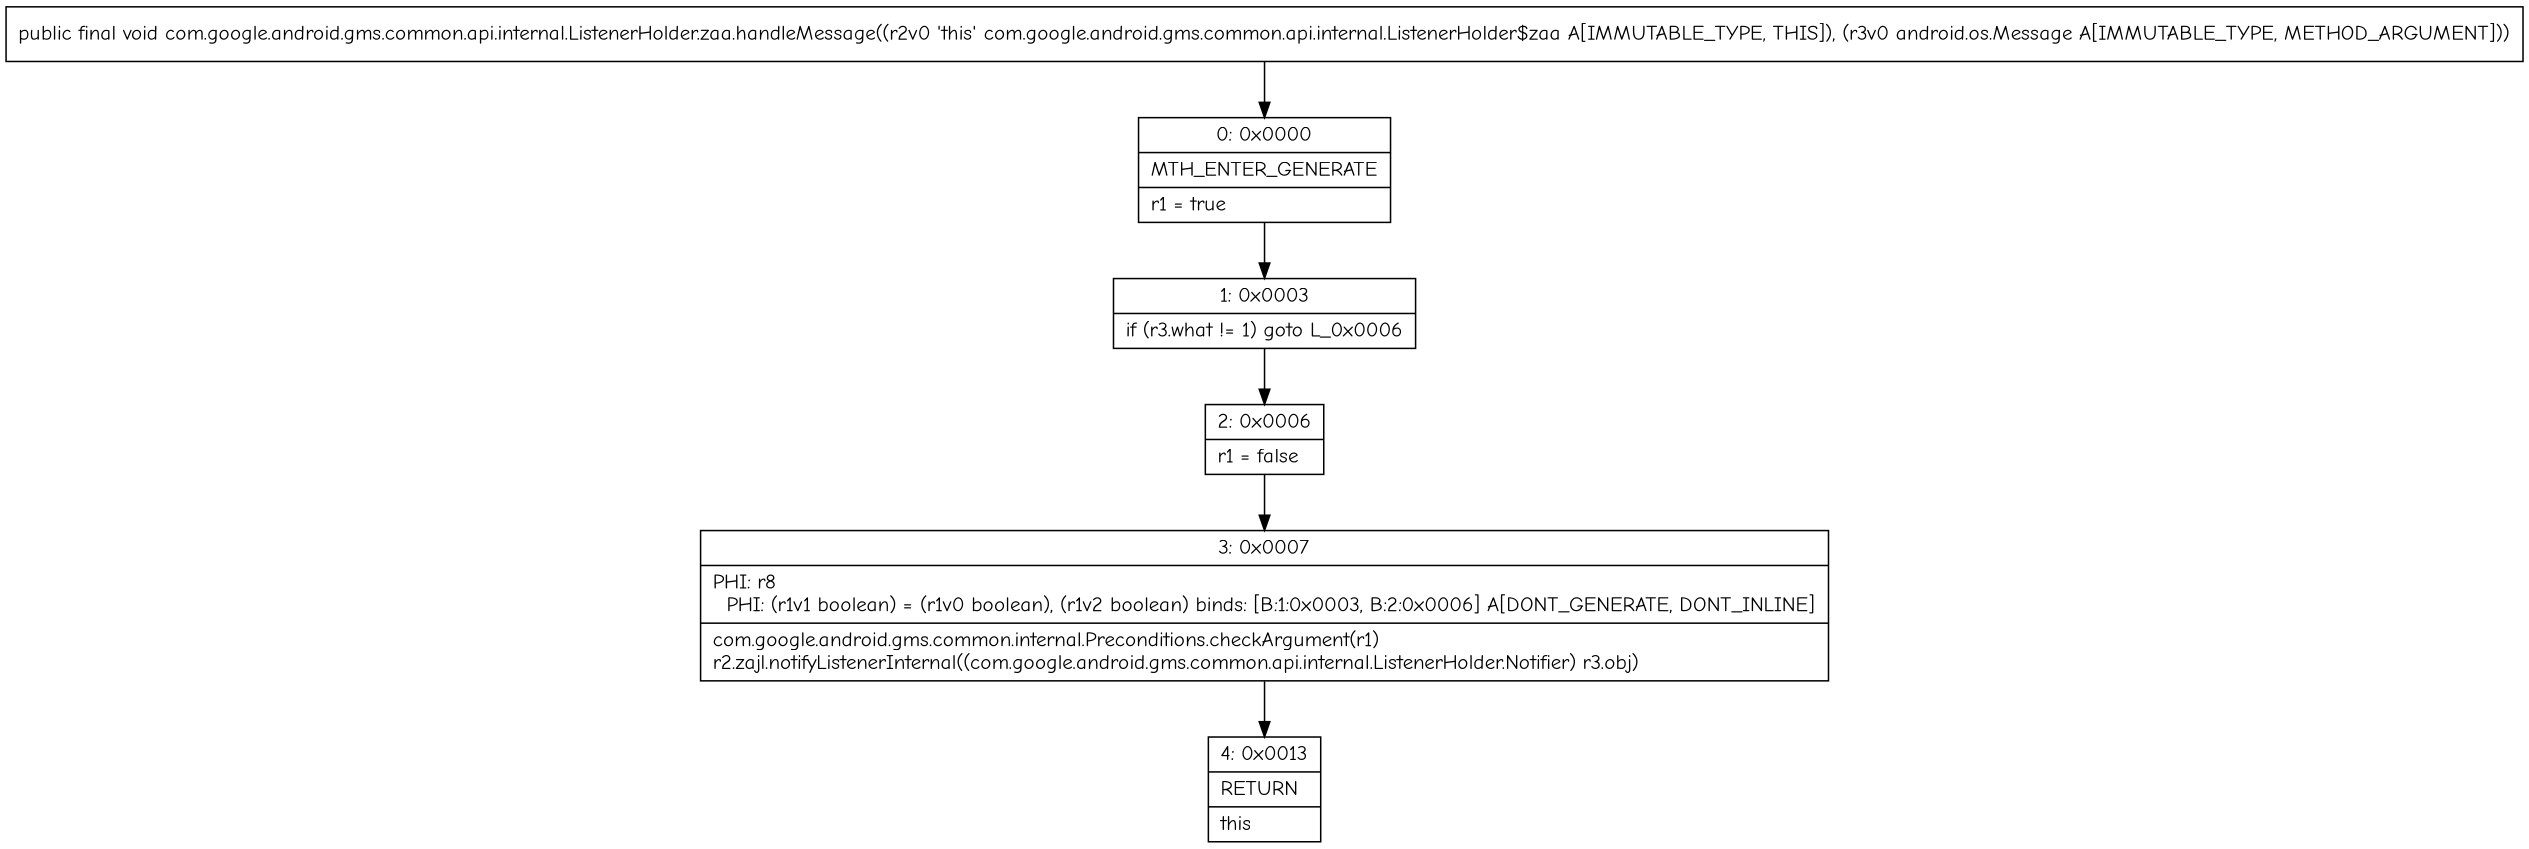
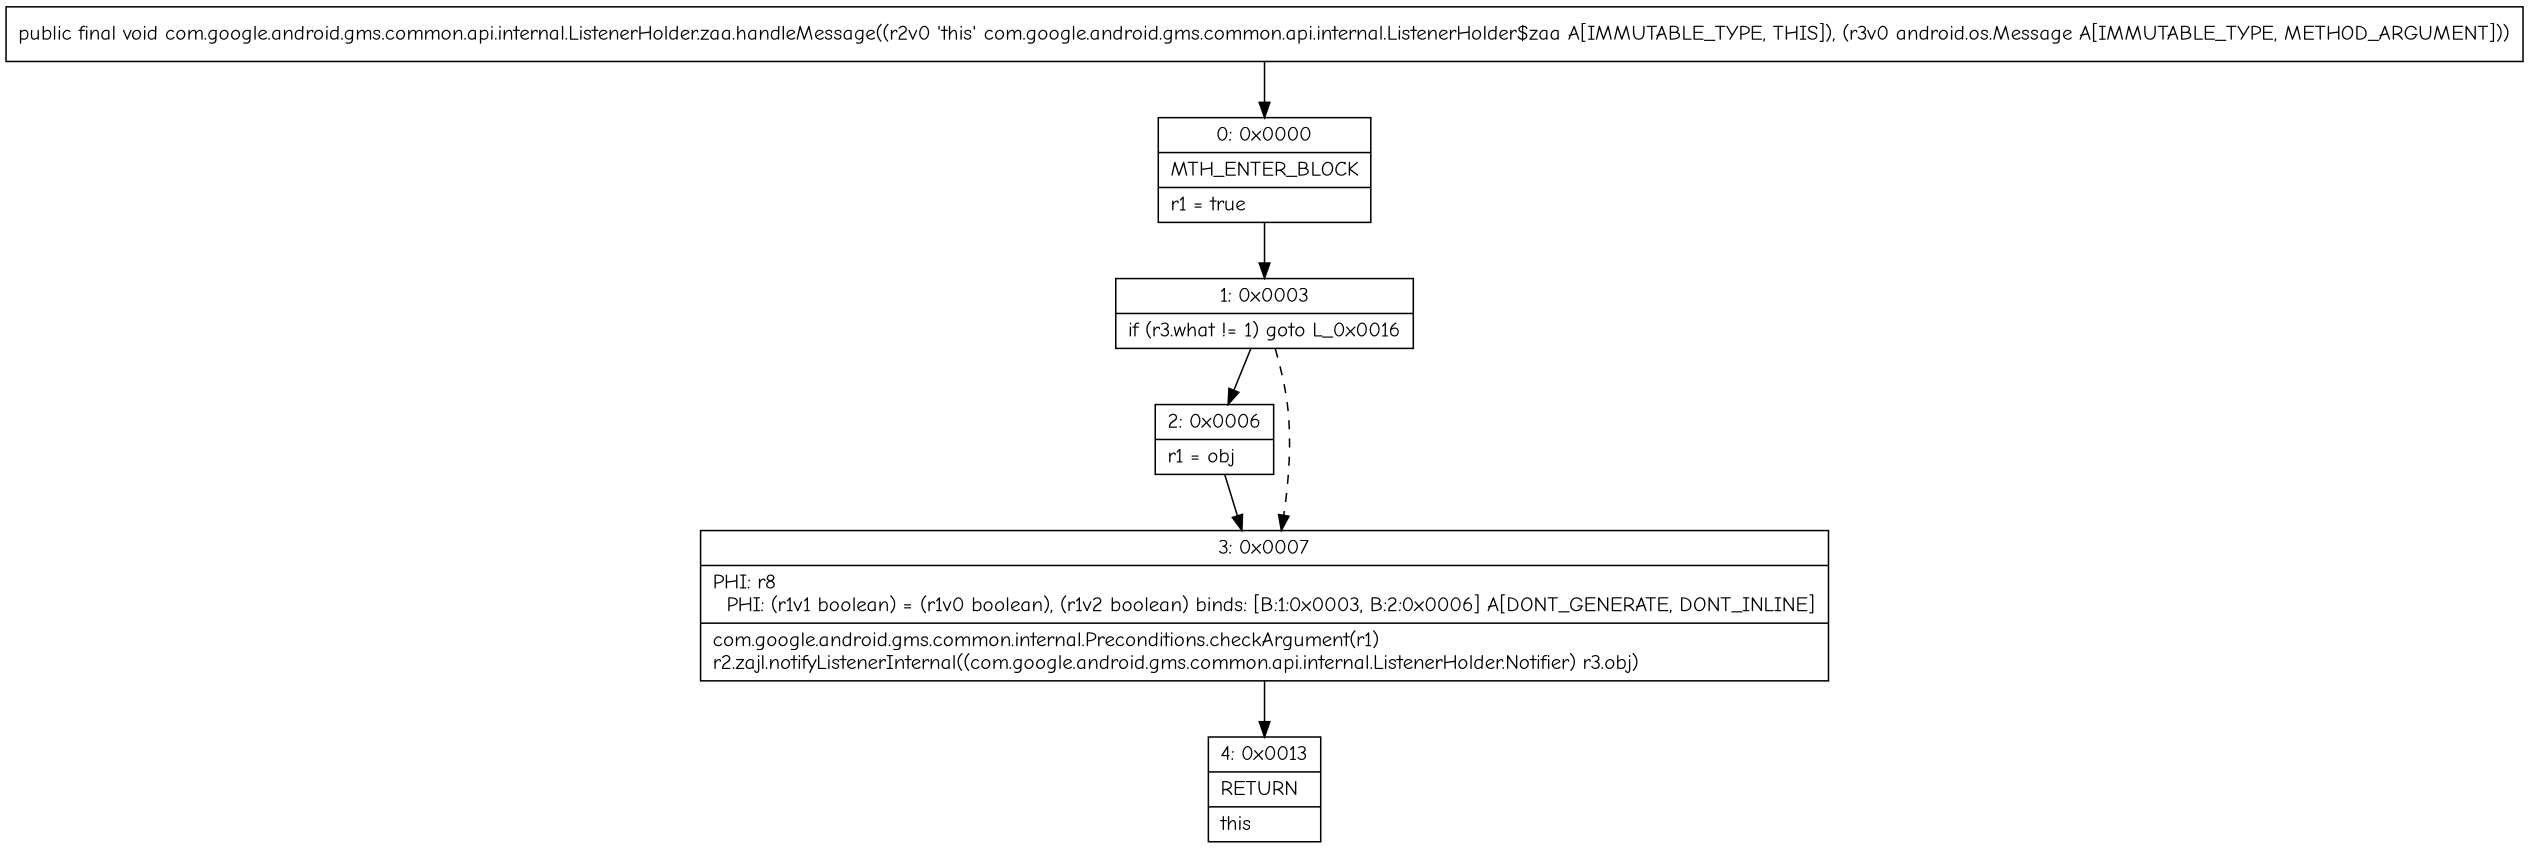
node "0: 0x0000": text "MTH_ENTER_GENERATE" -> "MTH_ENTER_BLOCK"
node "1: 0x0003": text "if (r3.what != 1) goto L_0x0006" -> "if (r3.what != 1) goto L_0x0016"
edge "1: 0x0003" -> "3: 0x0007": added
node "2: 0x0006": text "r1 = false" -> "r1 = obj"
